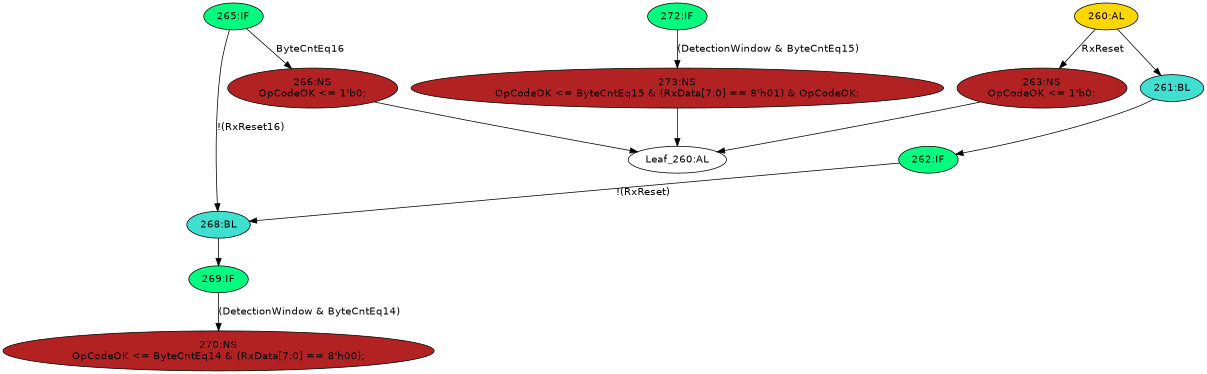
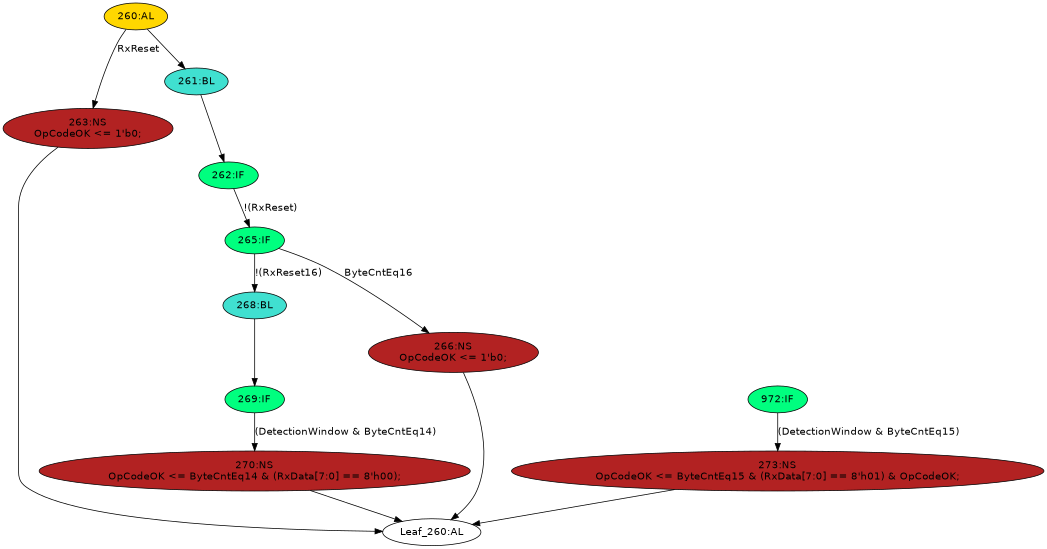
node "272:IF": label "272:IF" -> "972:IF"
edge "262:IF" -> "268:BL": now "262:IF" -> "265:IF"
edge "270:NS OpCodeOK <= ByteCntEq14 & (RxData[7:0] == 8'h00);" -> "Leaf_260:AL": added
